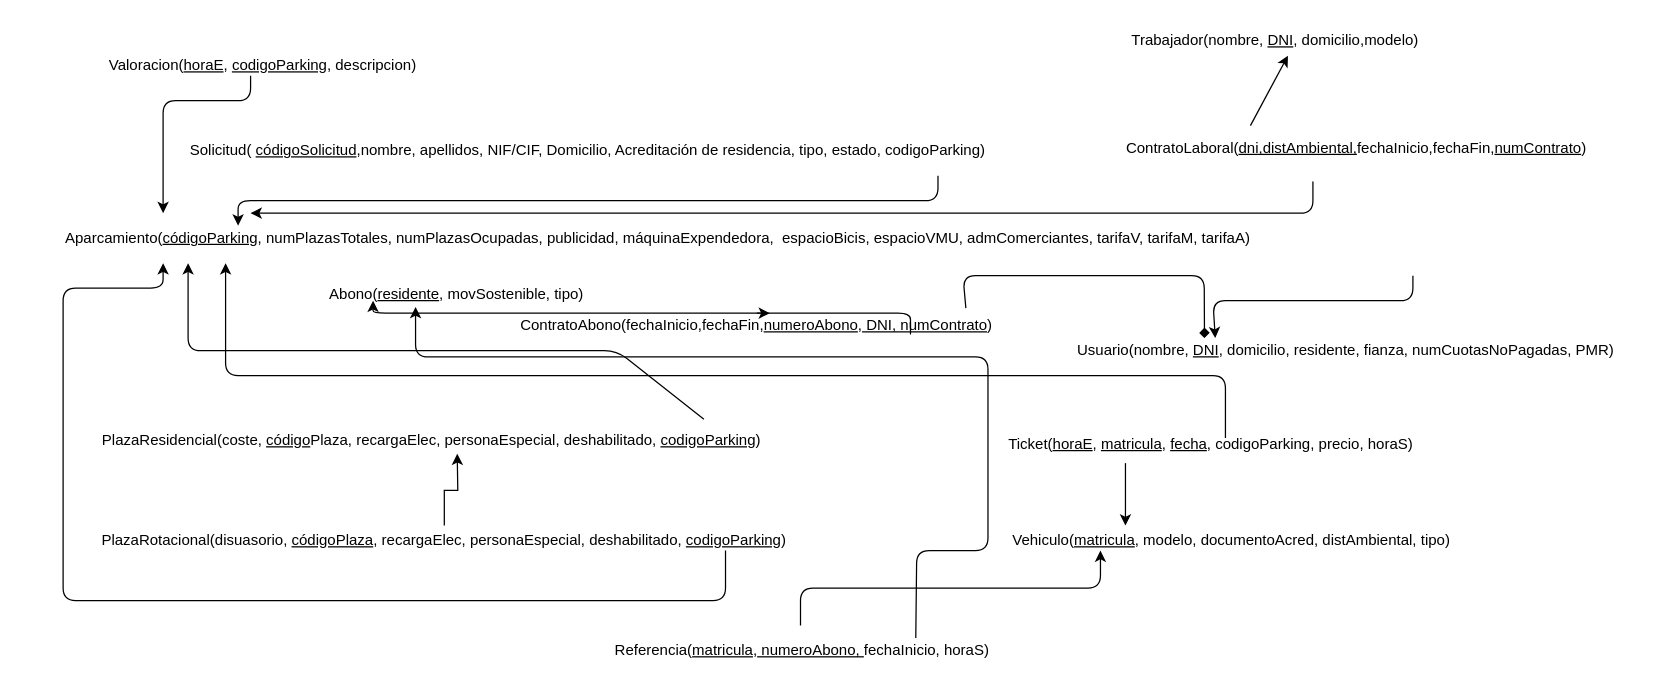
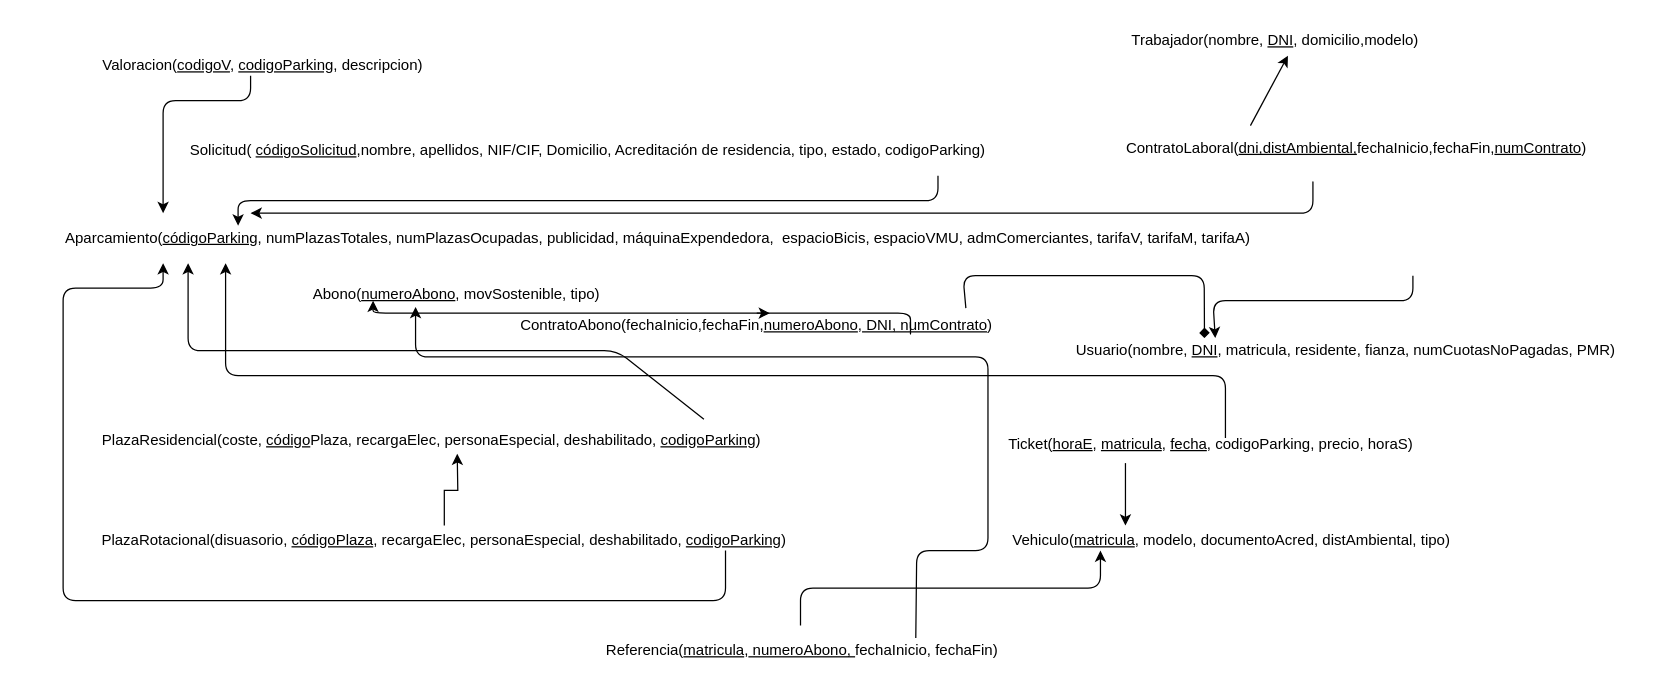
node "Valoracion(horaE, codigoParking, descripcion)": label "Valoracion(horaE, codigoParking, descripcion)" -> "Valoracion(codigoV, codigoParking, descripcion)"
node "Abono(residente, movSostenible, tipo)": label "Abono(residente, movSostenible, tipo)" -> "Abono(numeroAbono, movSostenible, tipo)"
node "Usuario(nombre, DNI, domicilio, residente, fianza, numCuotasNoPagadas, PMR)": label "Usuario(nombre, DNI, domicilio, residente, fianza, numCuotasNoPagadas, PMR)" -> "Usuario(nombre, DNI, matricula, residente, fianza, numCuotasNoPagadas, PMR)"
node "Referencia(matricula, numeroAbono, fechaInicio, horaS)": label "Referencia(matricula, numeroAbono, fechaInicio, horaS)" -> "Referencia(matricula, numeroAbono, fechaInicio, fechaFin)"
